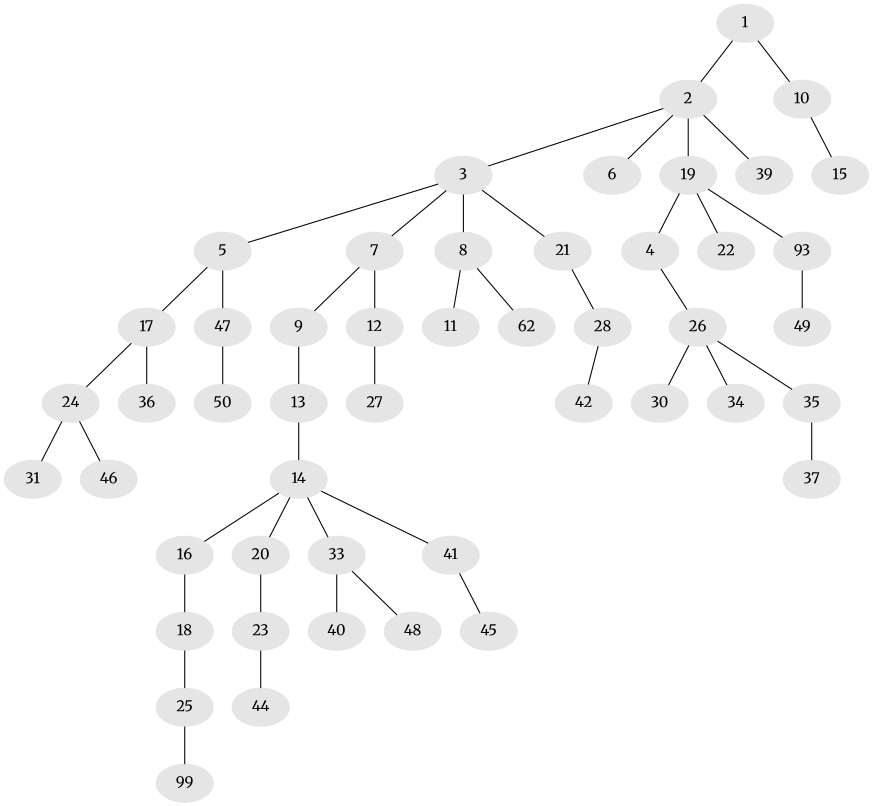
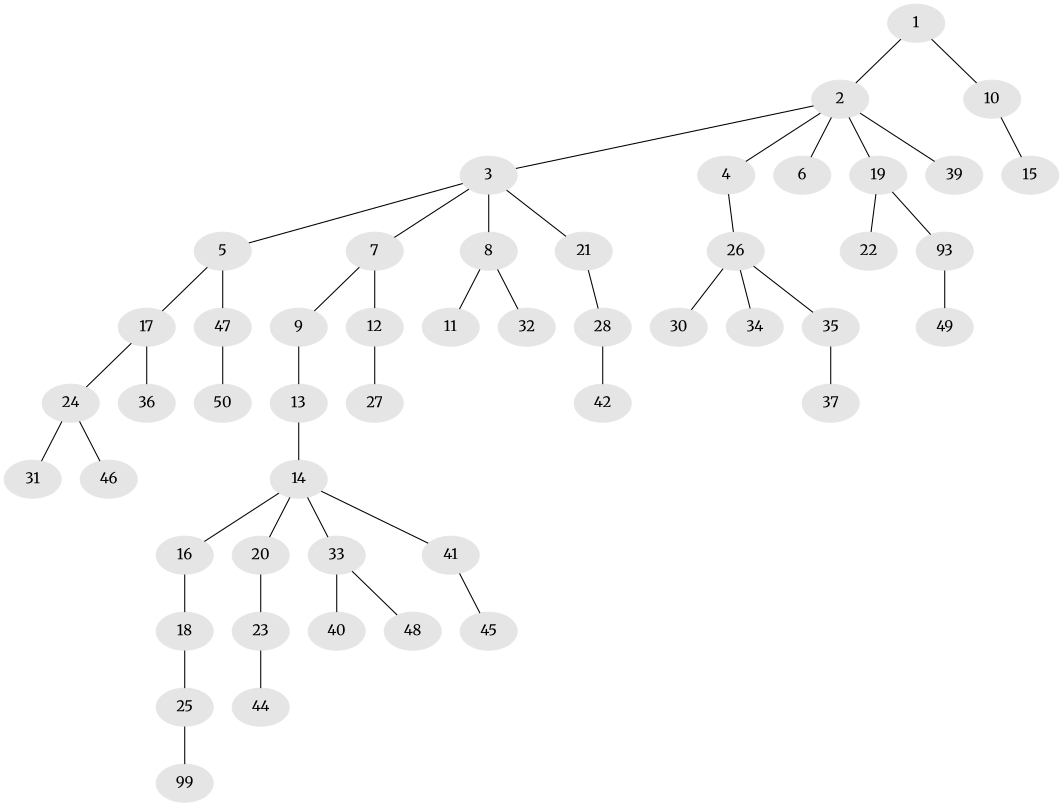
edge "19" -- "4": now "2" -- "4"
node "62": label "62" -> "32"
